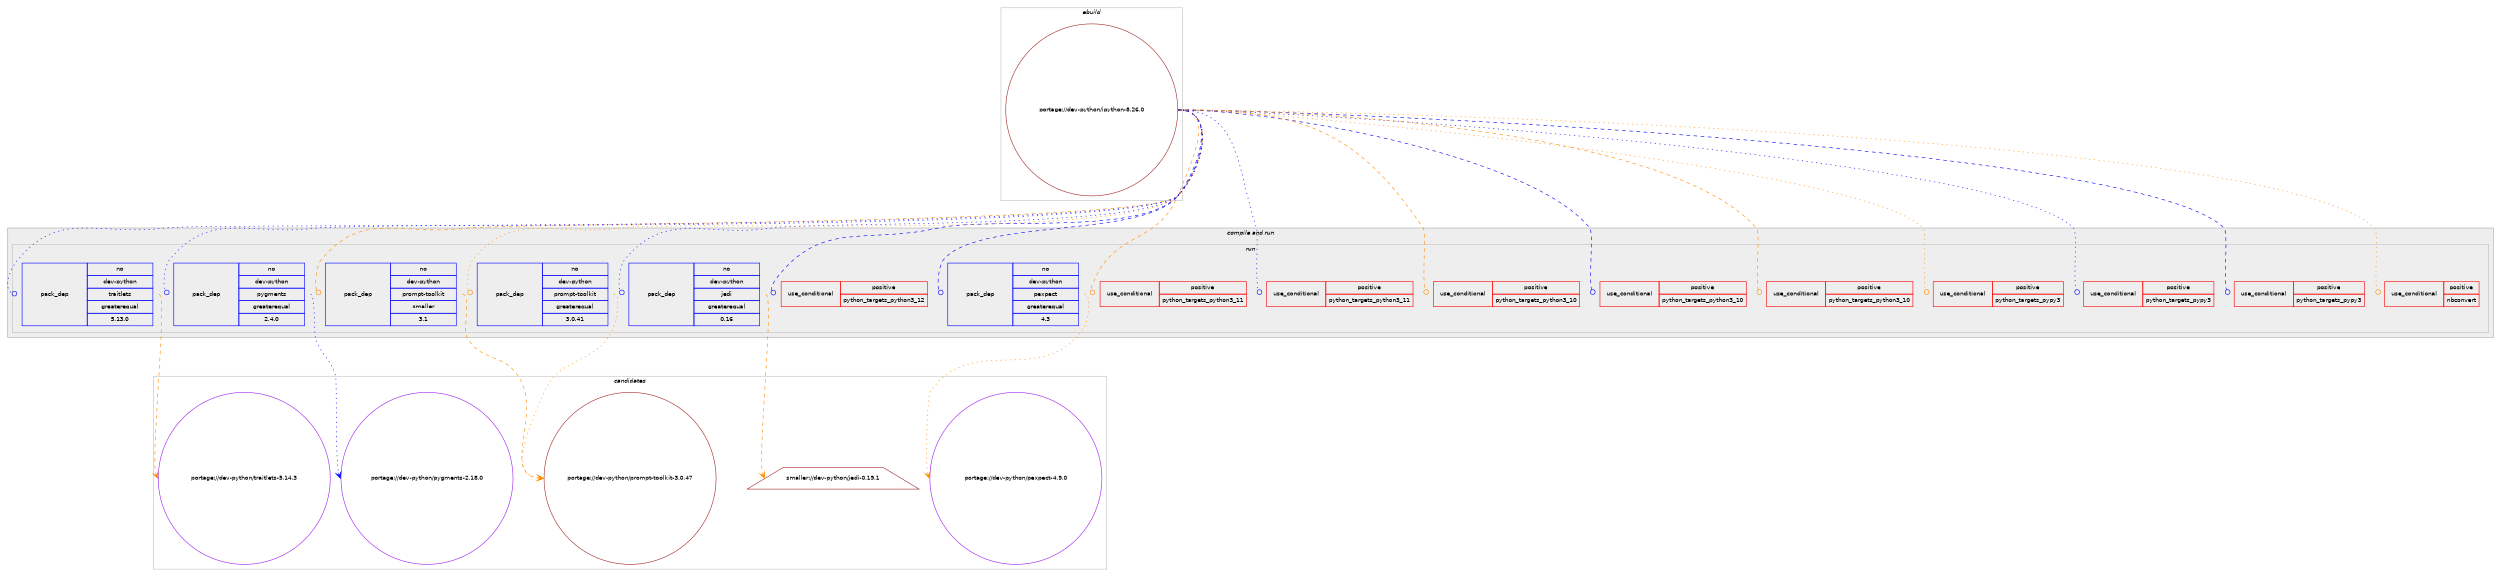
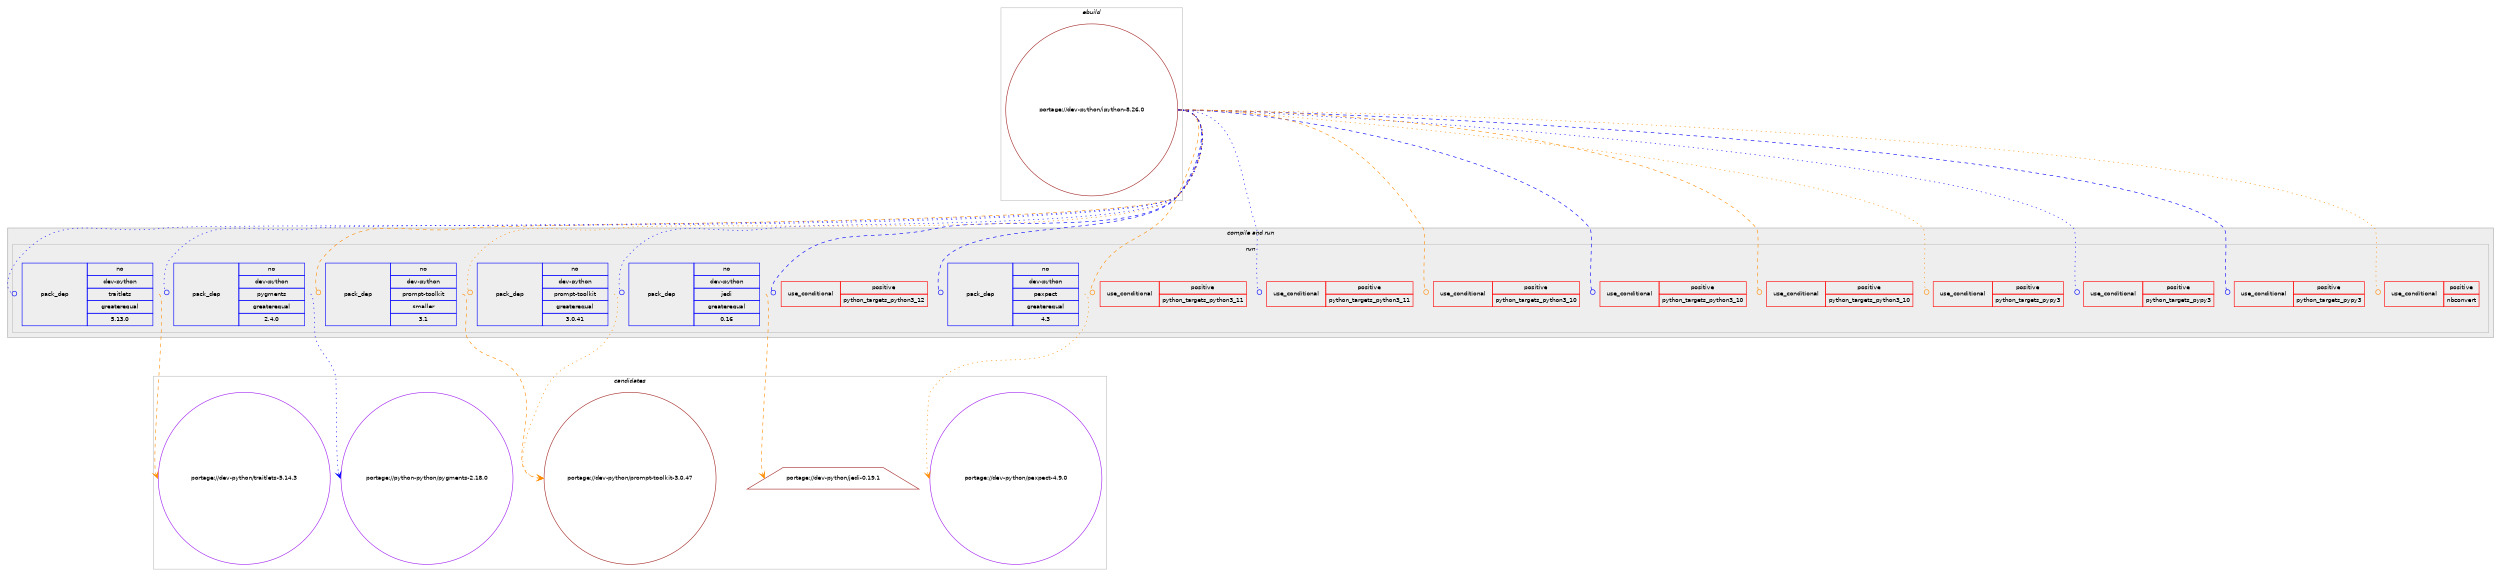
node "portage://dev-python/pygments-2.18.0": label "portage://dev-python/pygments-2.18.0" -> "portage://python-python/pygments-2.18.0"
node "smaller://dev-python/jedi-0.19.1": label "smaller://dev-python/jedi-0.19.1" -> "portage://dev-python/jedi-0.19.1"
